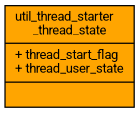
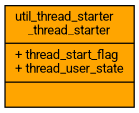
node "util_thread_starter": text "_thread_state" -> "_thread_starter"
